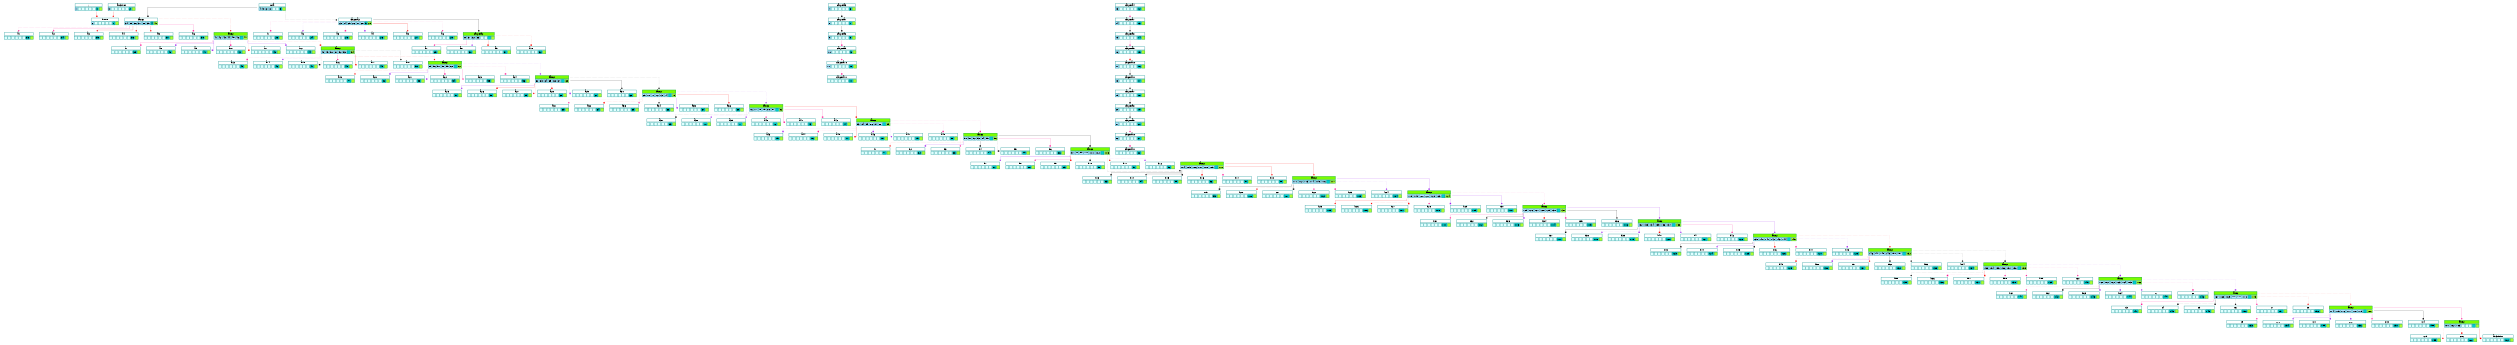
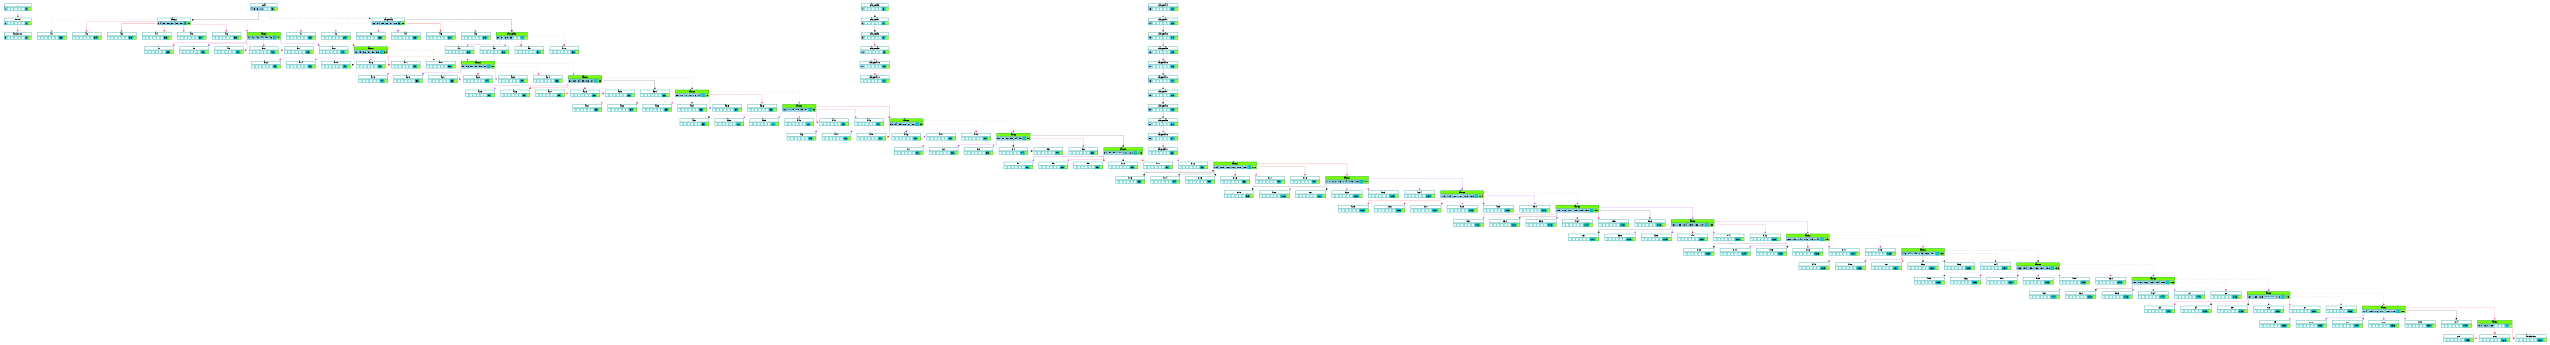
edge "archivos" -> "home": reversed
